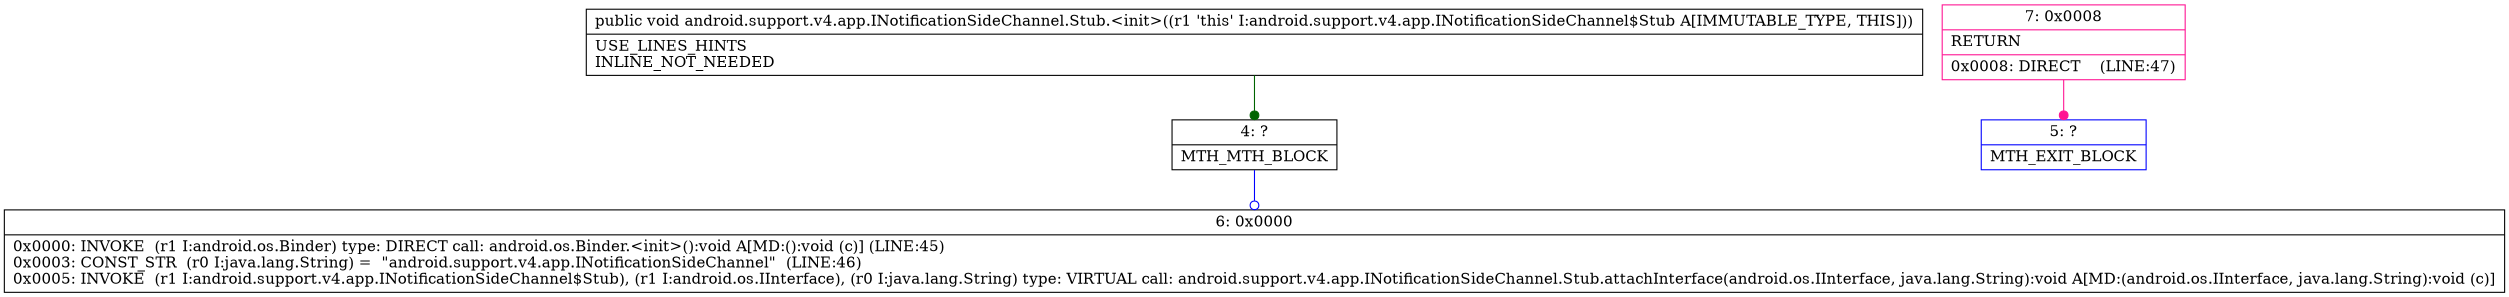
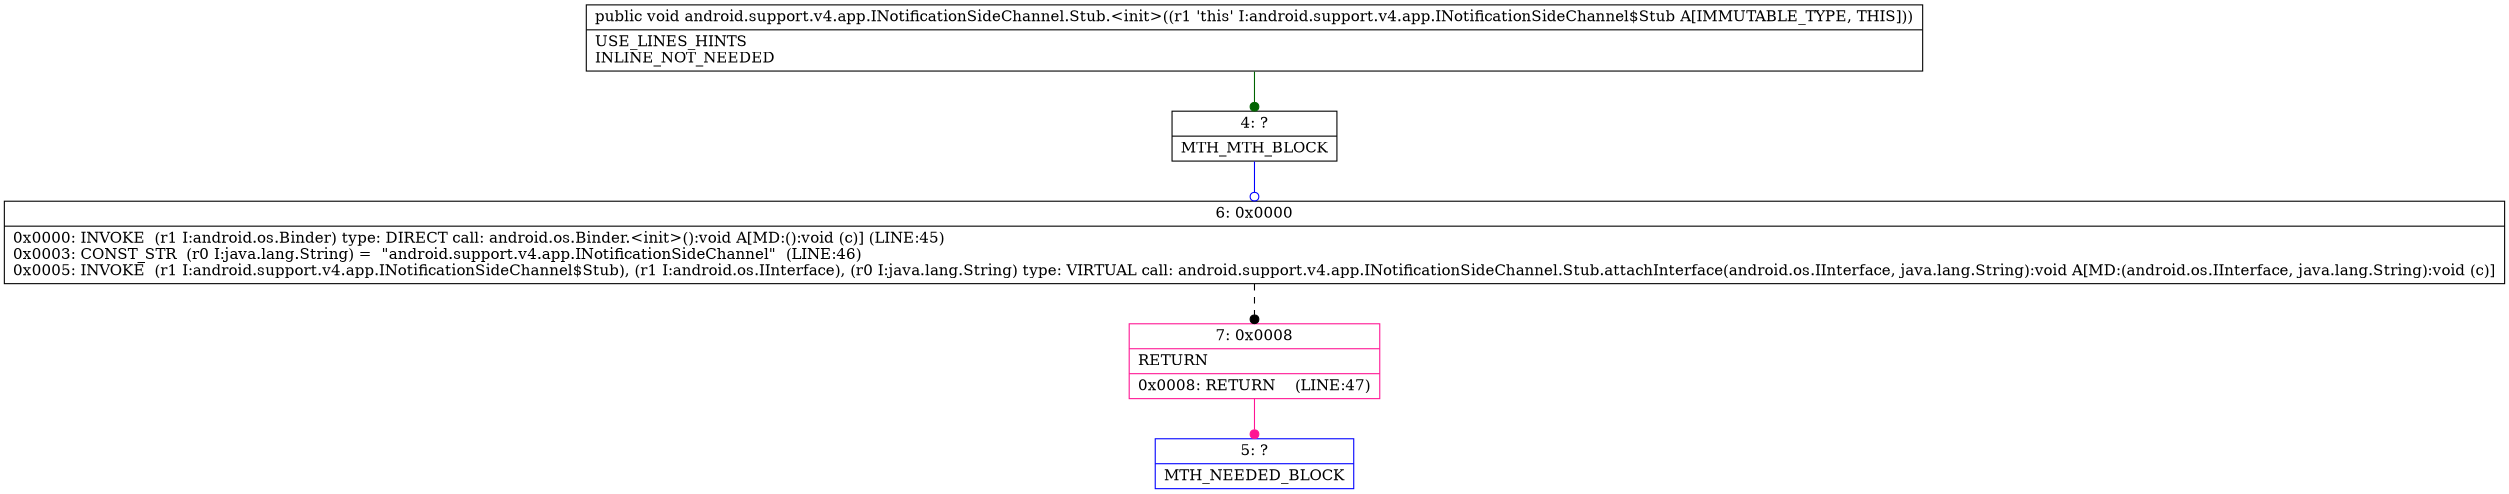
node "7: 0x0008": text "0x0008: DIRECT    (LINE:47)" -> "0x0008: RETURN    (LINE:47)"
node "5: ?": text "MTH_EXIT_BLOCK" -> "MTH_NEEDED_BLOCK"
edge "6: 0x0000" -> "7: 0x0008": added
